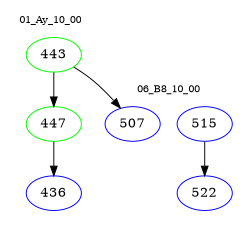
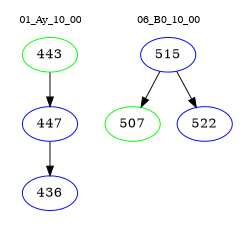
edge "443" -> "507": now "515" -> "507"
cluster "06_B8_10_00": label "06_B8_10_00" -> "06_B0_10_00"
node "447": color green -> blue
node "507": color blue -> green
